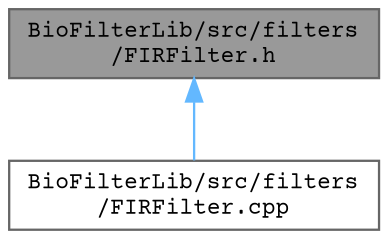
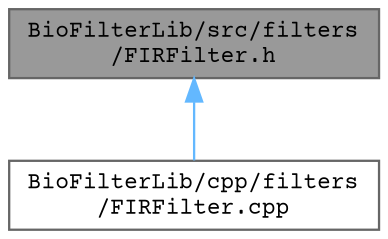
node "BioFilterLib/src/filters /FIRFilter.cpp": label "BioFilterLib/src/filters /FIRFilter.cpp" -> "BioFilterLib/cpp/filters /FIRFilter.cpp"
